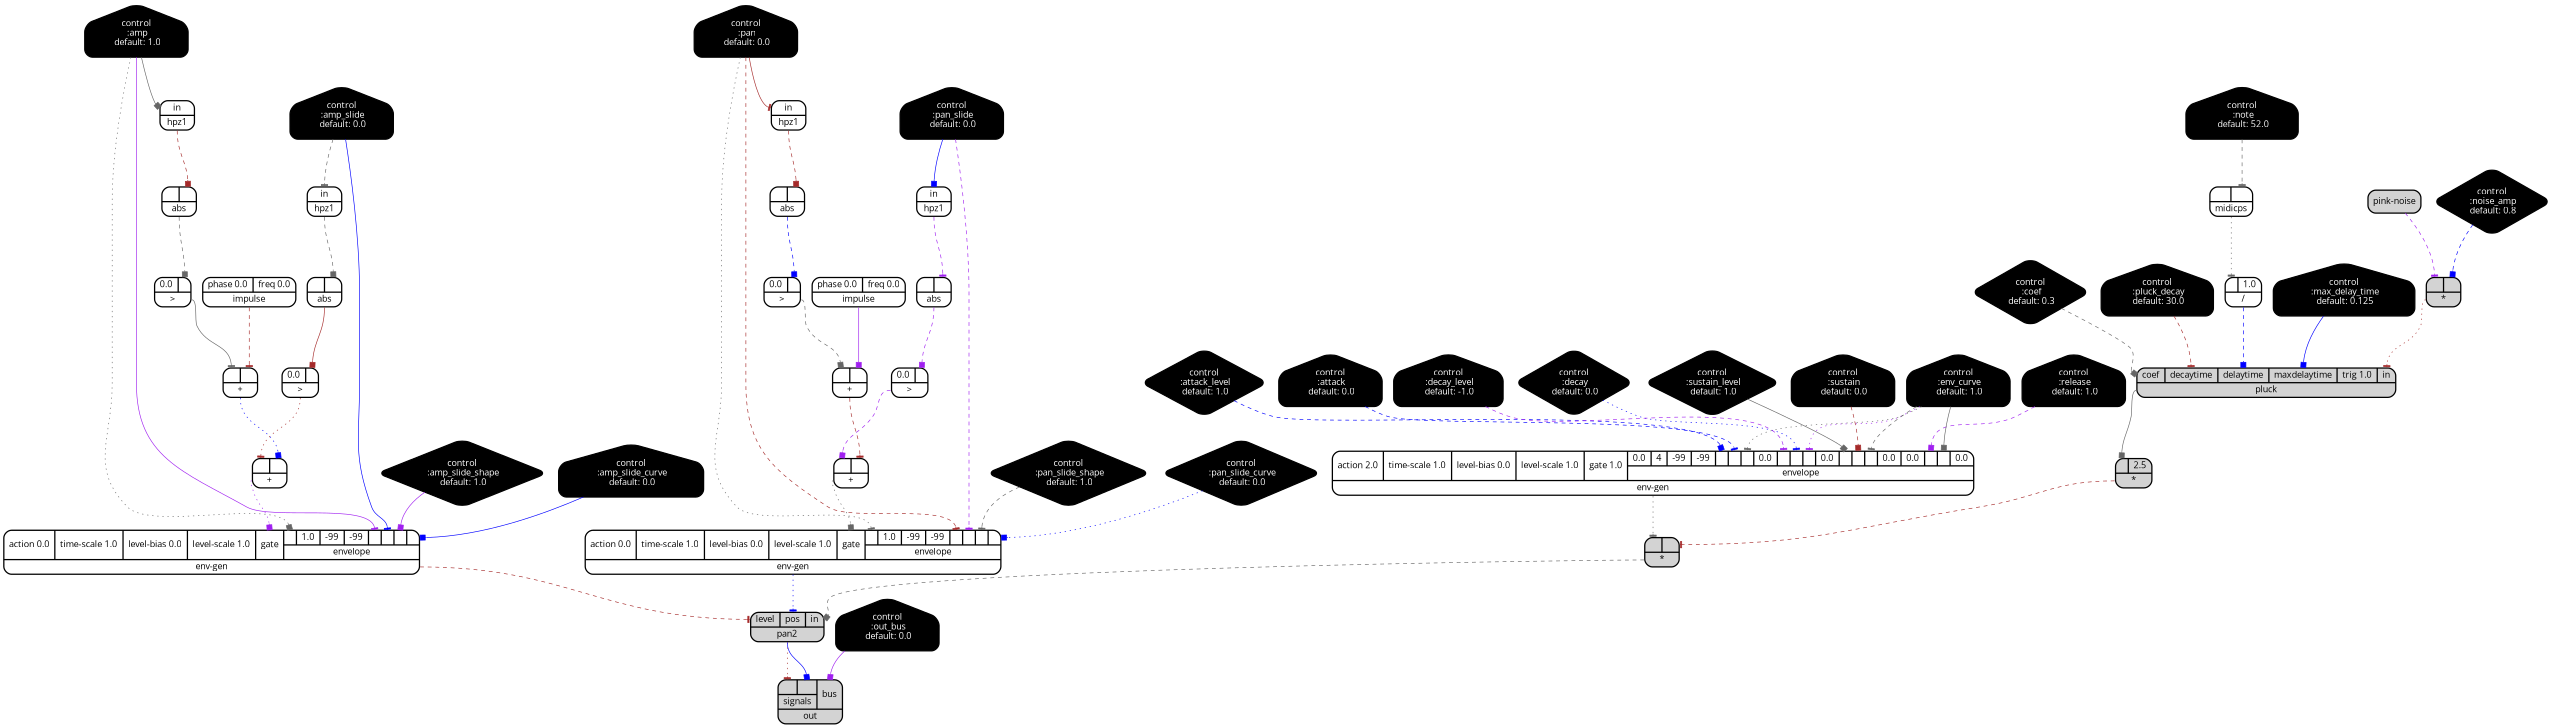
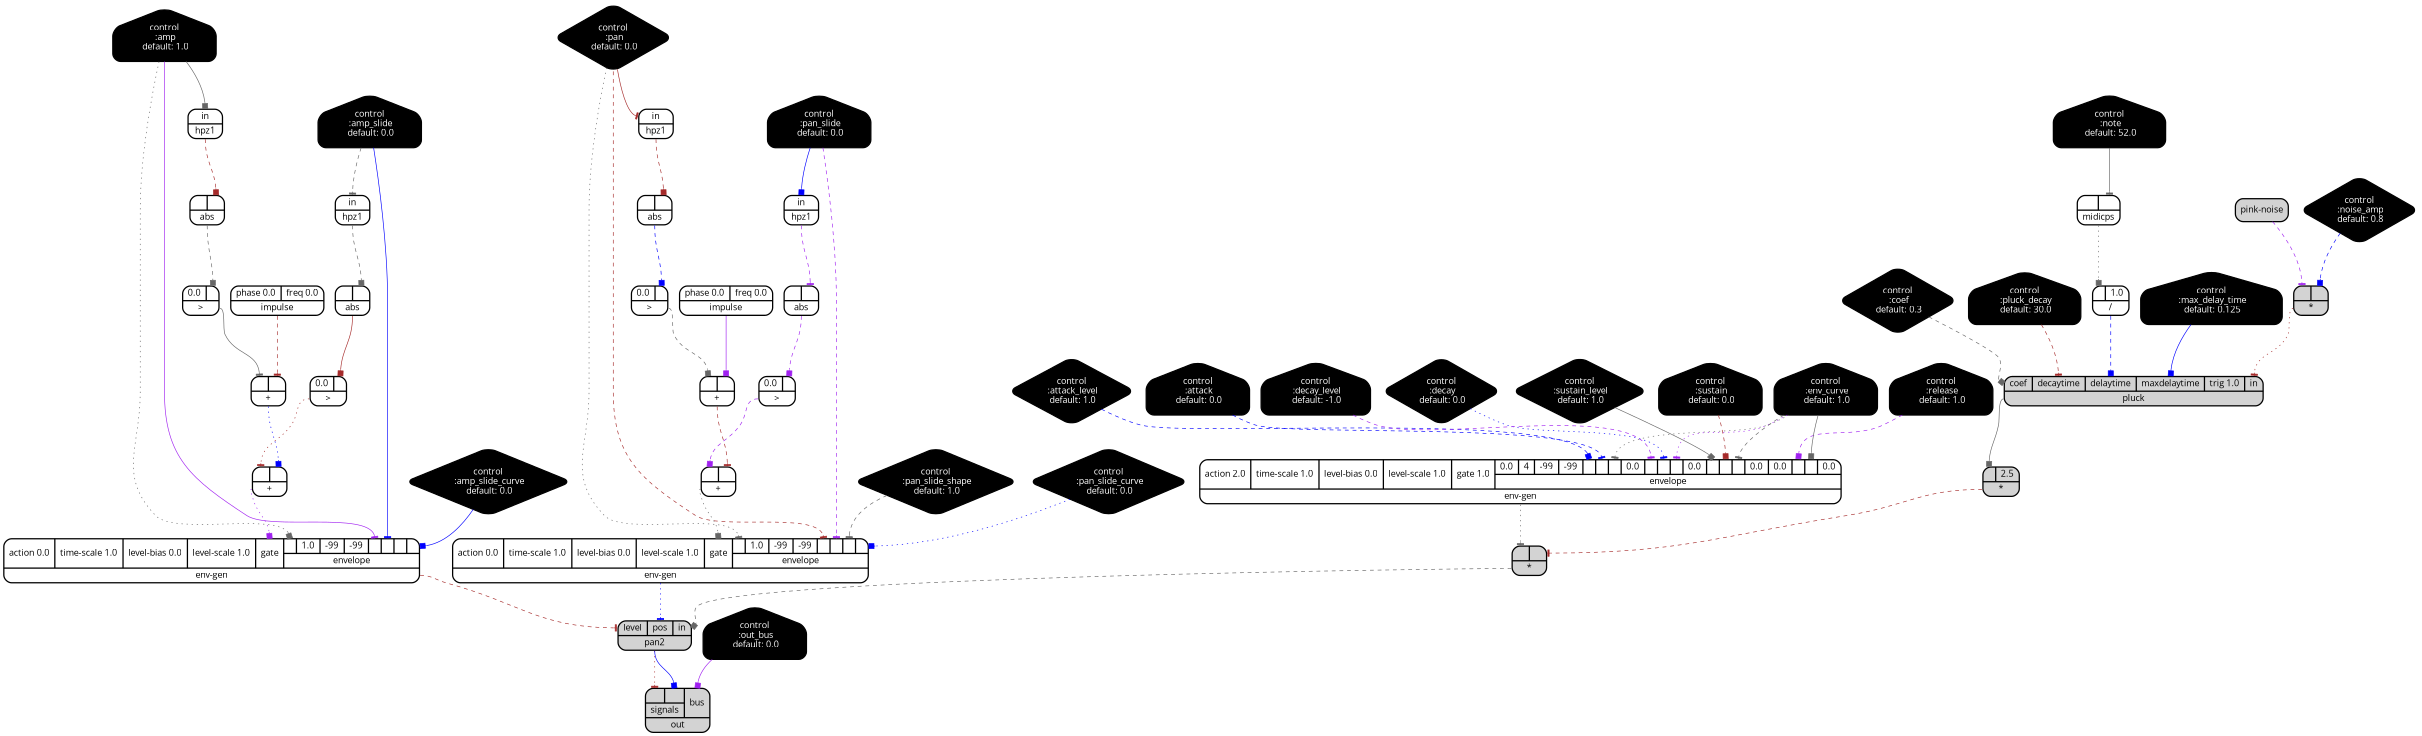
node "control :pan default: 0.0": shape house -> diamond
edge "control :note default: 52.0" -> "midicps": style dashed -> solid
edge "midicps" -> "1.0": arrowhead tee -> box
node "control :amp_slide_shape default: 1.0": removed
node "control :amp_slide_curve default: 0.0": shape house -> diamond
